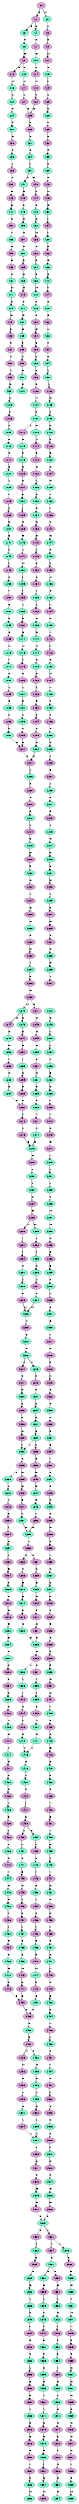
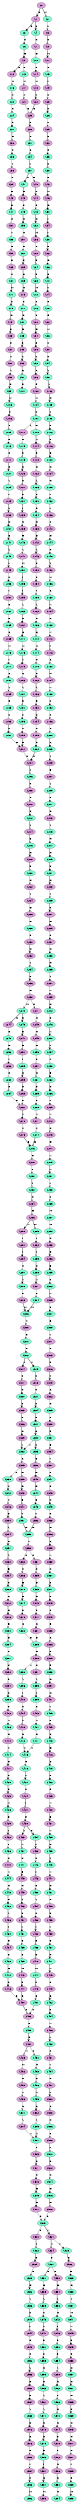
node "S239": added
node "S333": fillcolor plum -> aquamarine
